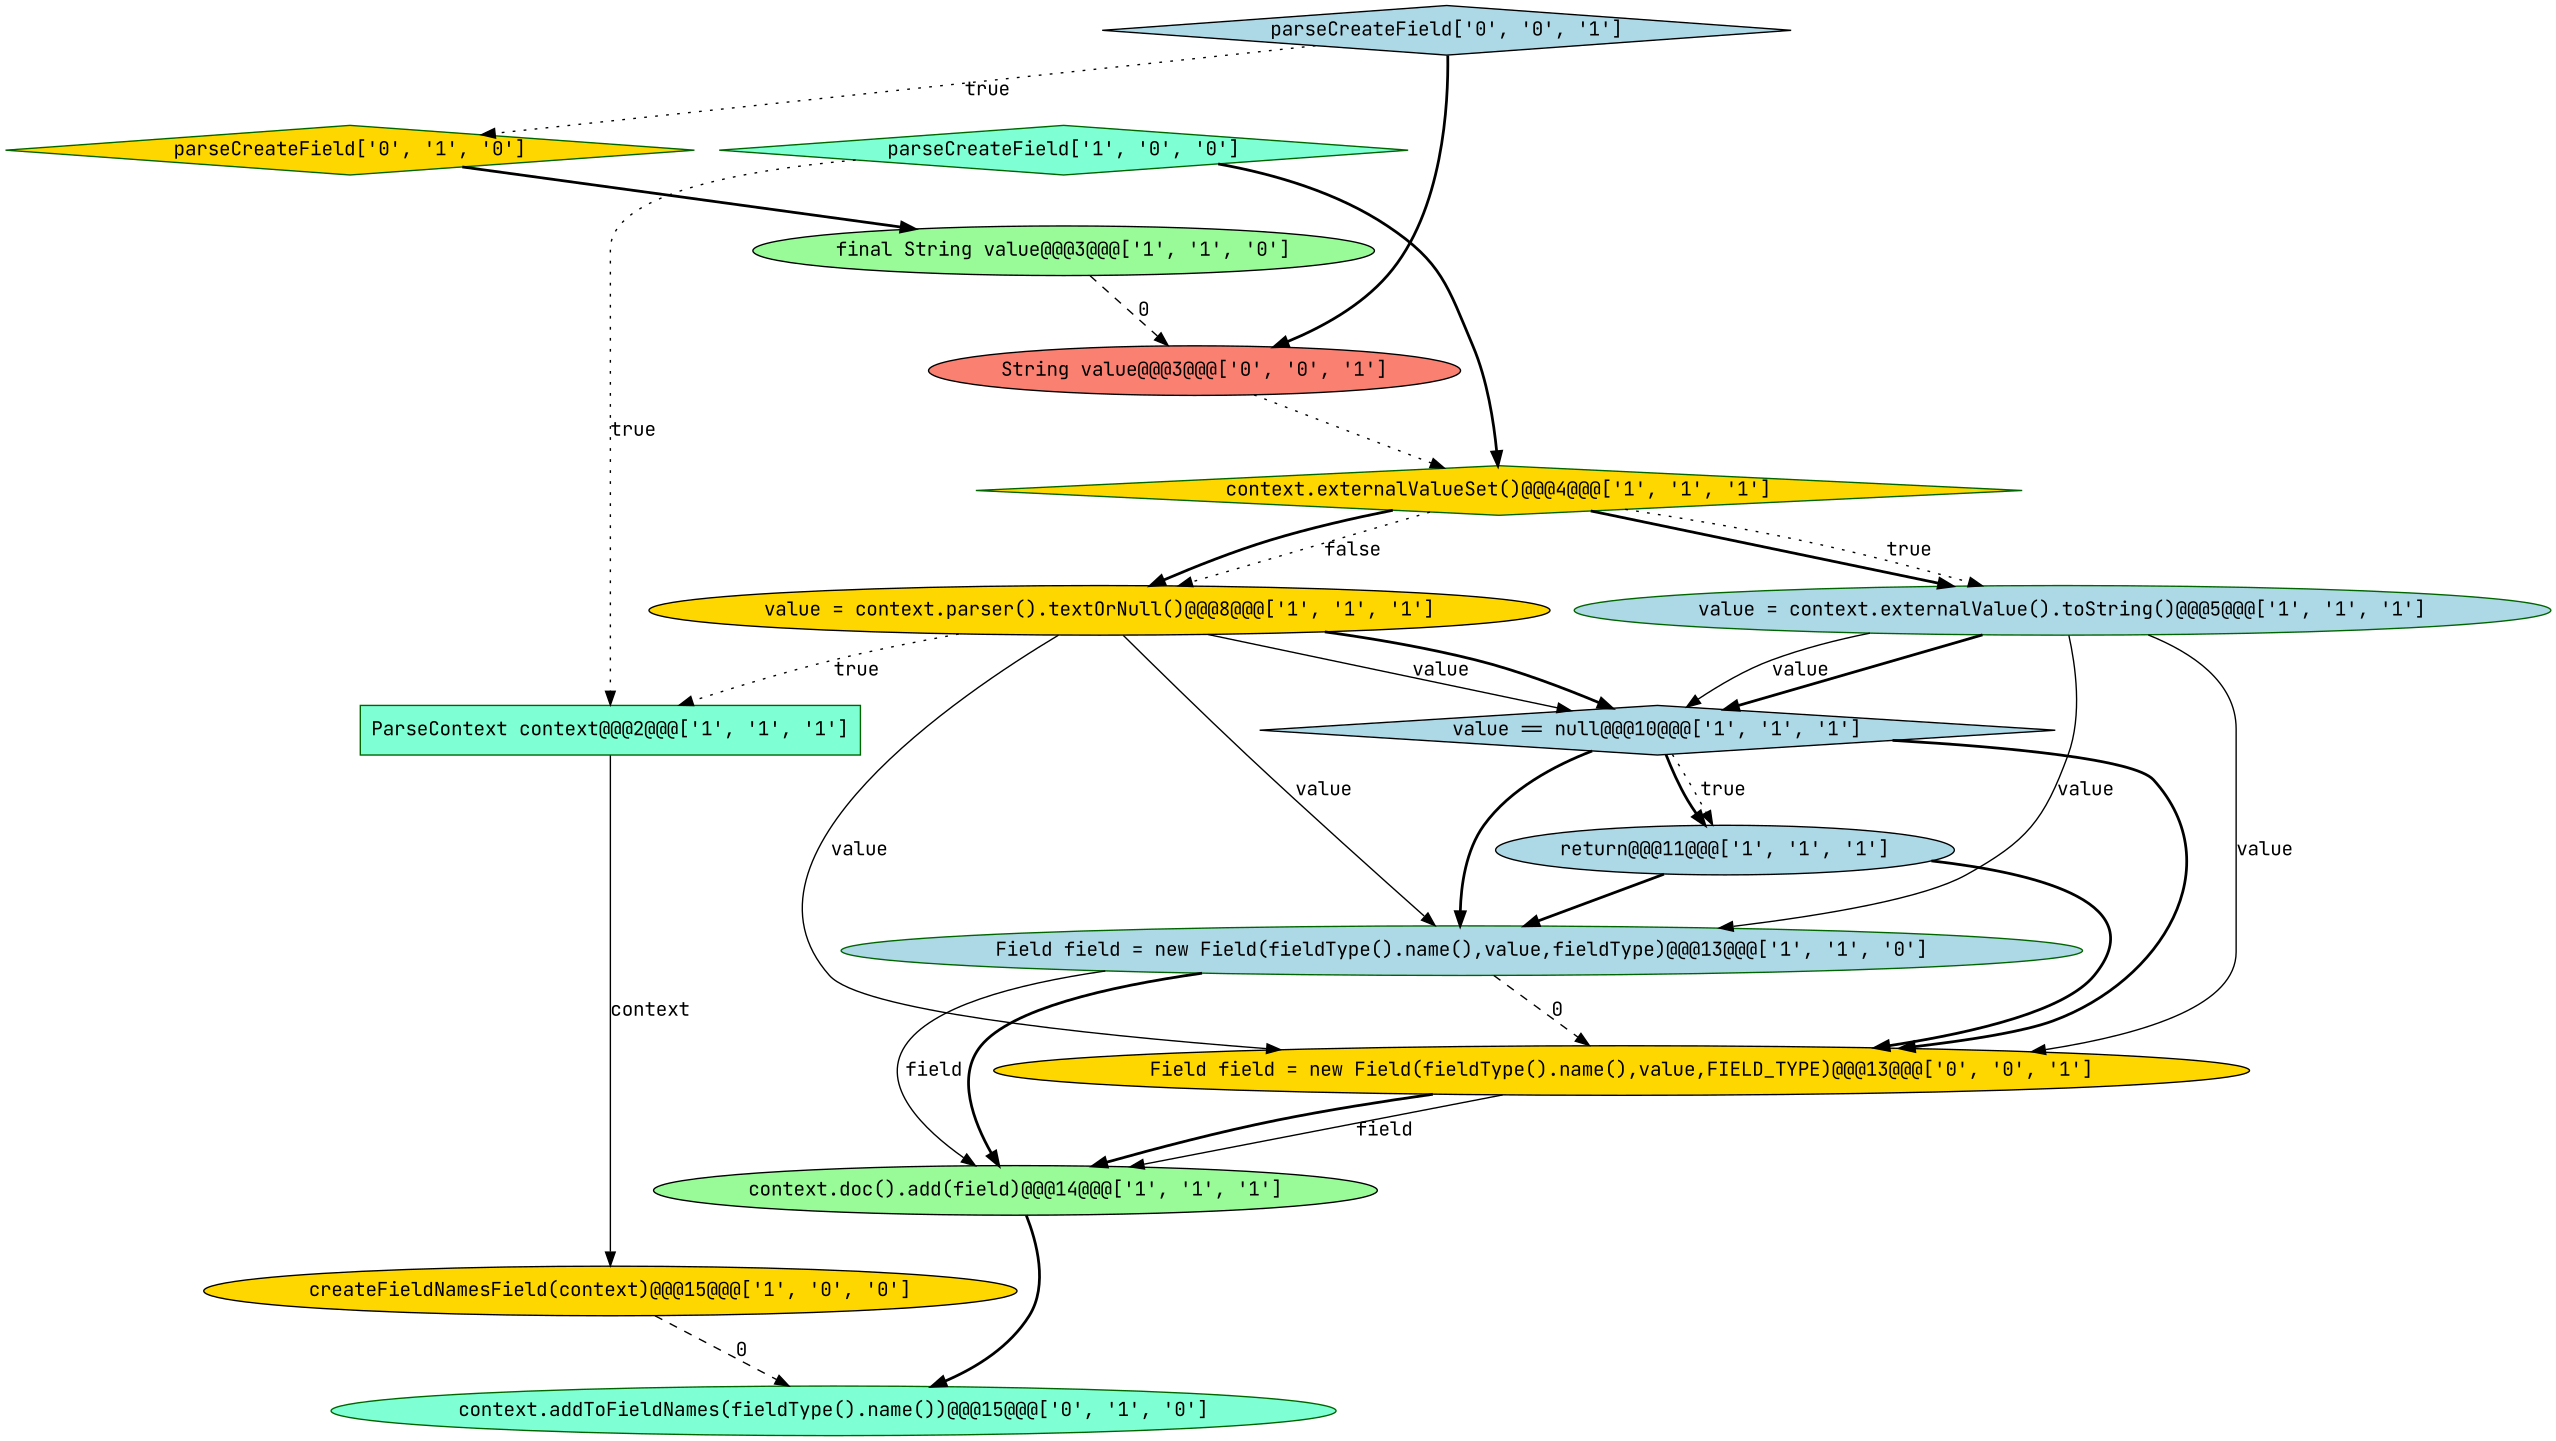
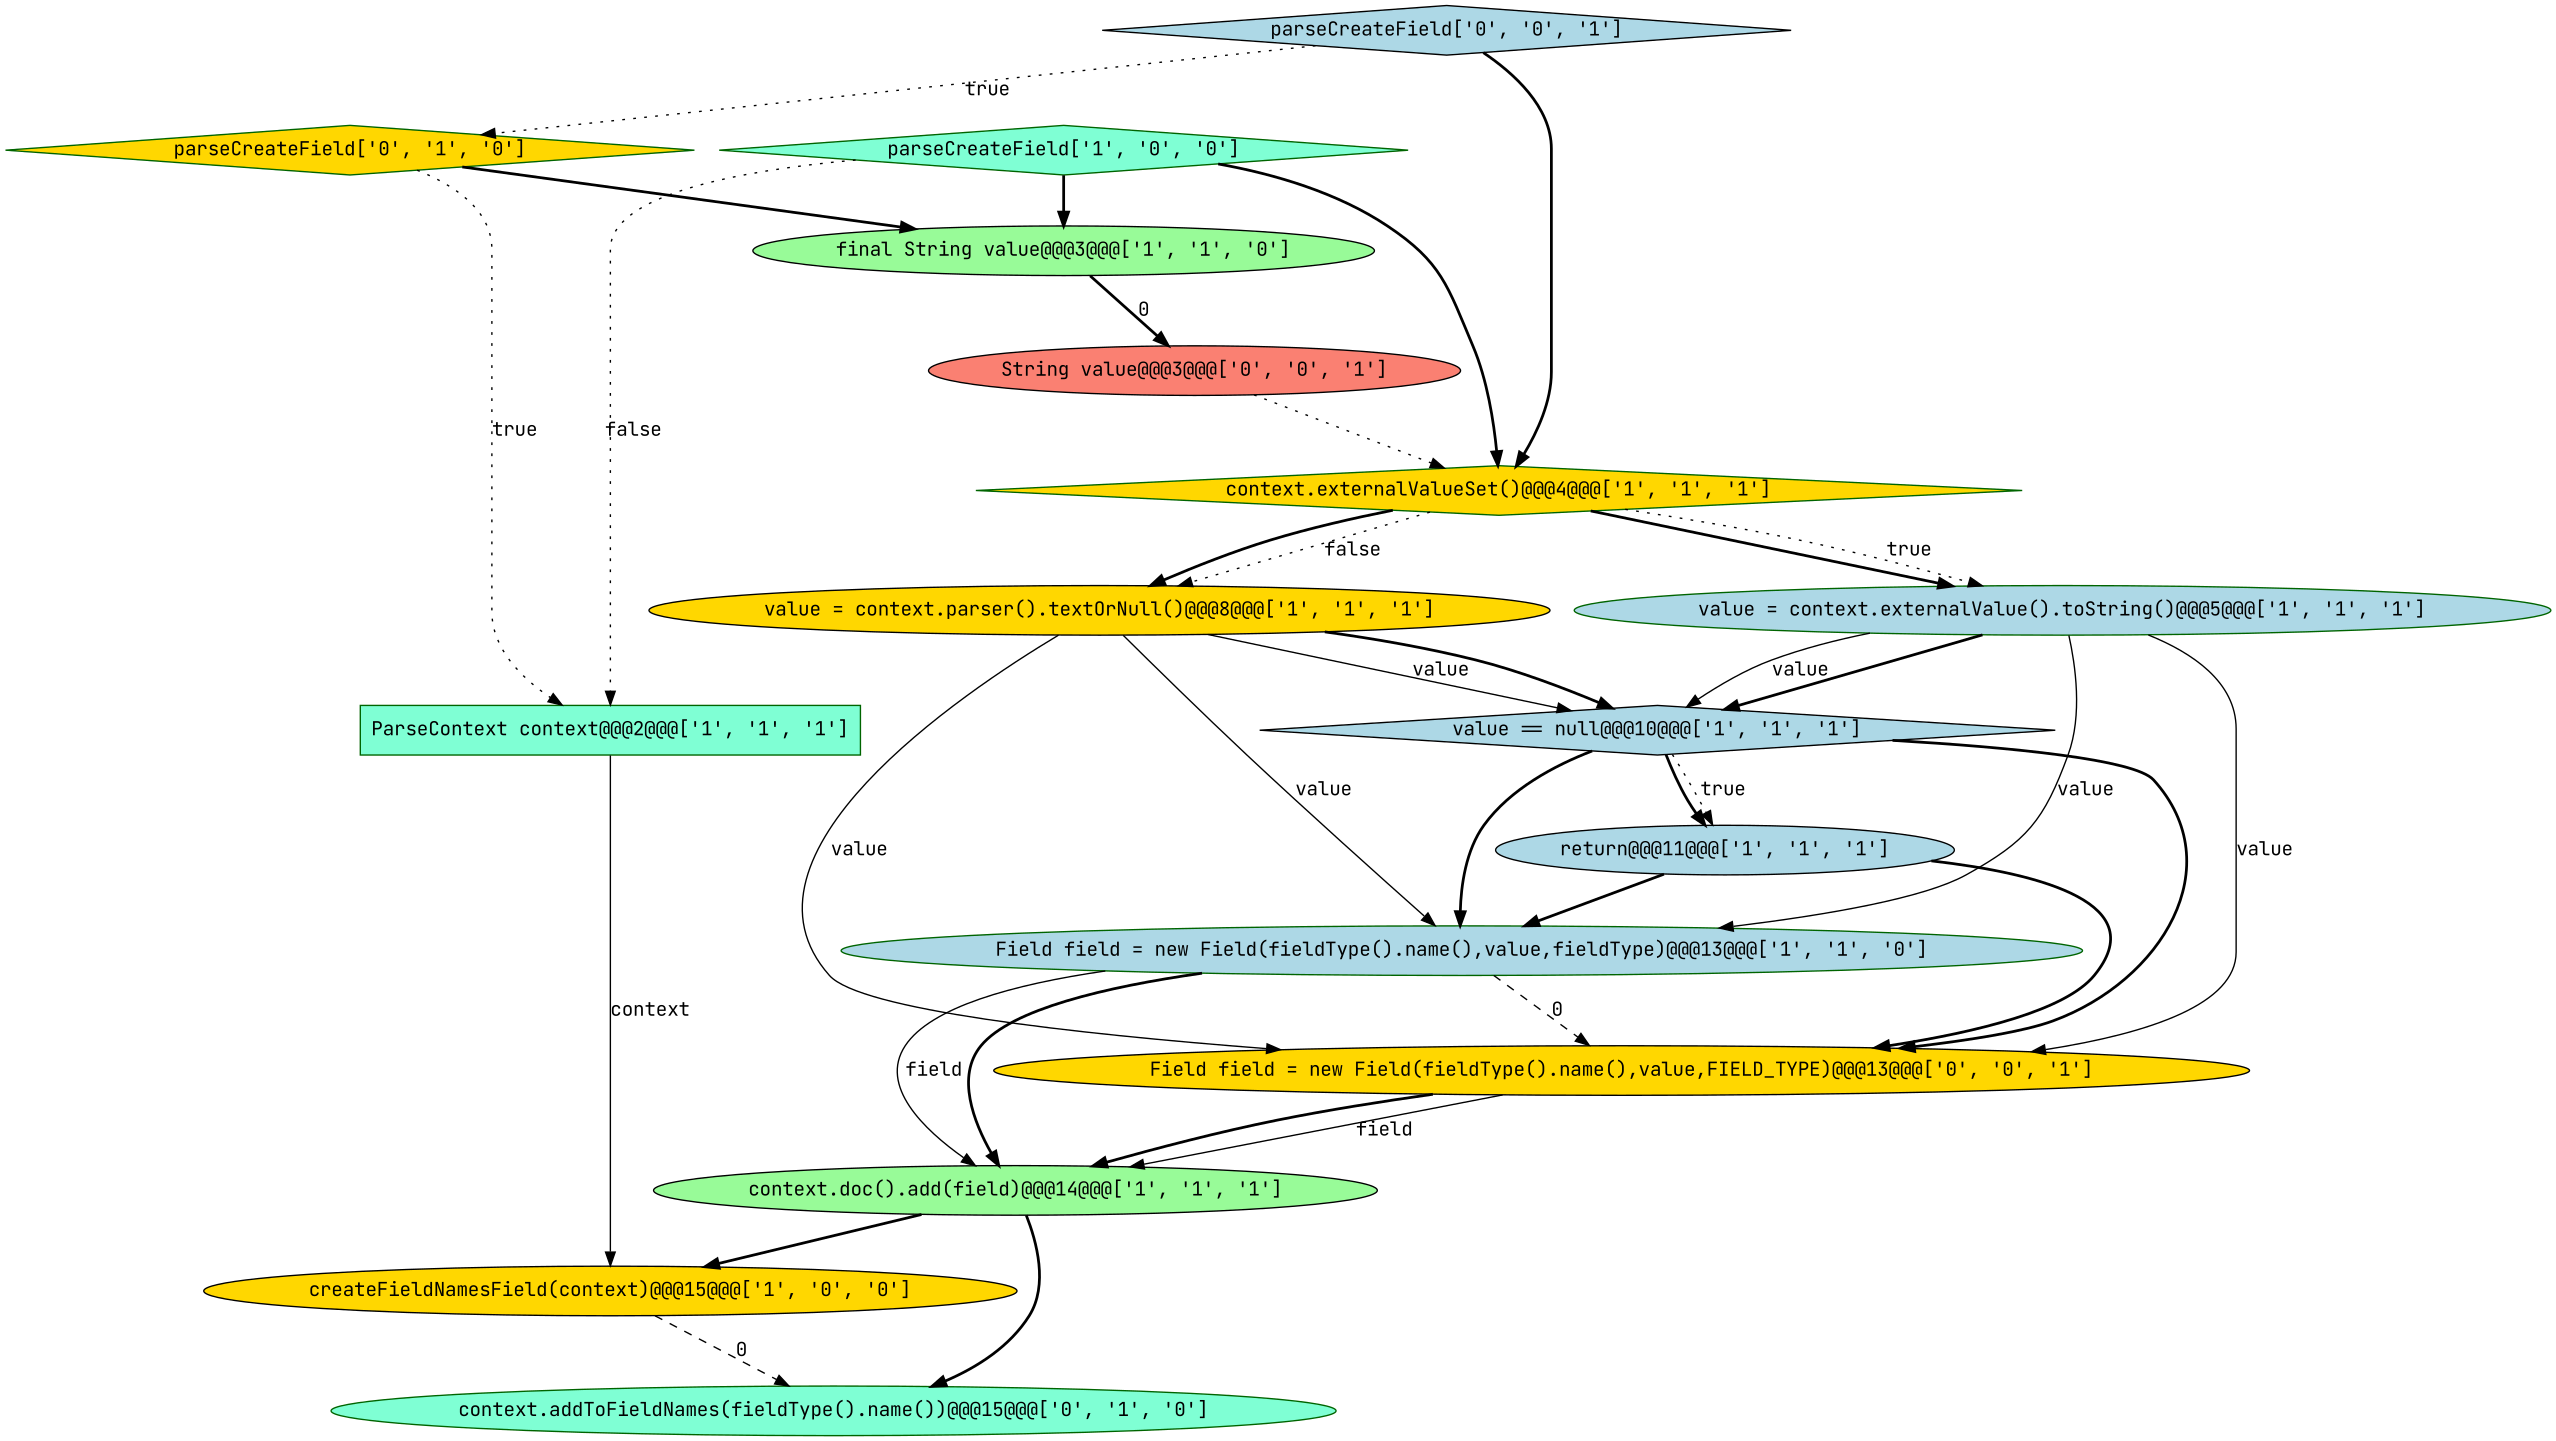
edge "parseCreateField['1', '0', '0']" -> "final String value@@@3@@@['1', '1', '0']": added
edge "parseCreateField['0', '0', '1']" -> "String value@@@3@@@['0', '0', '1']": now "parseCreateField['0', '0', '1']" -> "context.externalValueSet()@@@4@@@['1', '1', '1']"
edge "final String value@@@3@@@['1', '1', '0']" -> "String value@@@3@@@['0', '0', '1']": style dashed -> bold
edge "parseCreateField['1', '0', '0']" -> "ParseContext context@@@2@@@['1', '1', '1']": label "true" -> "false"
edge "value = context.parser().textOrNull()@@@8@@@['1', '1', '1']" -> "ParseContext context@@@2@@@['1', '1', '1']": now "parseCreateField['0', '1', '0']" -> "ParseContext context@@@2@@@['1', '1', '1']"
edge "context.doc().add(field)@@@14@@@['1', '1', '1']" -> "createFieldNamesField(context)@@@15@@@['1', '0', '0']": added
